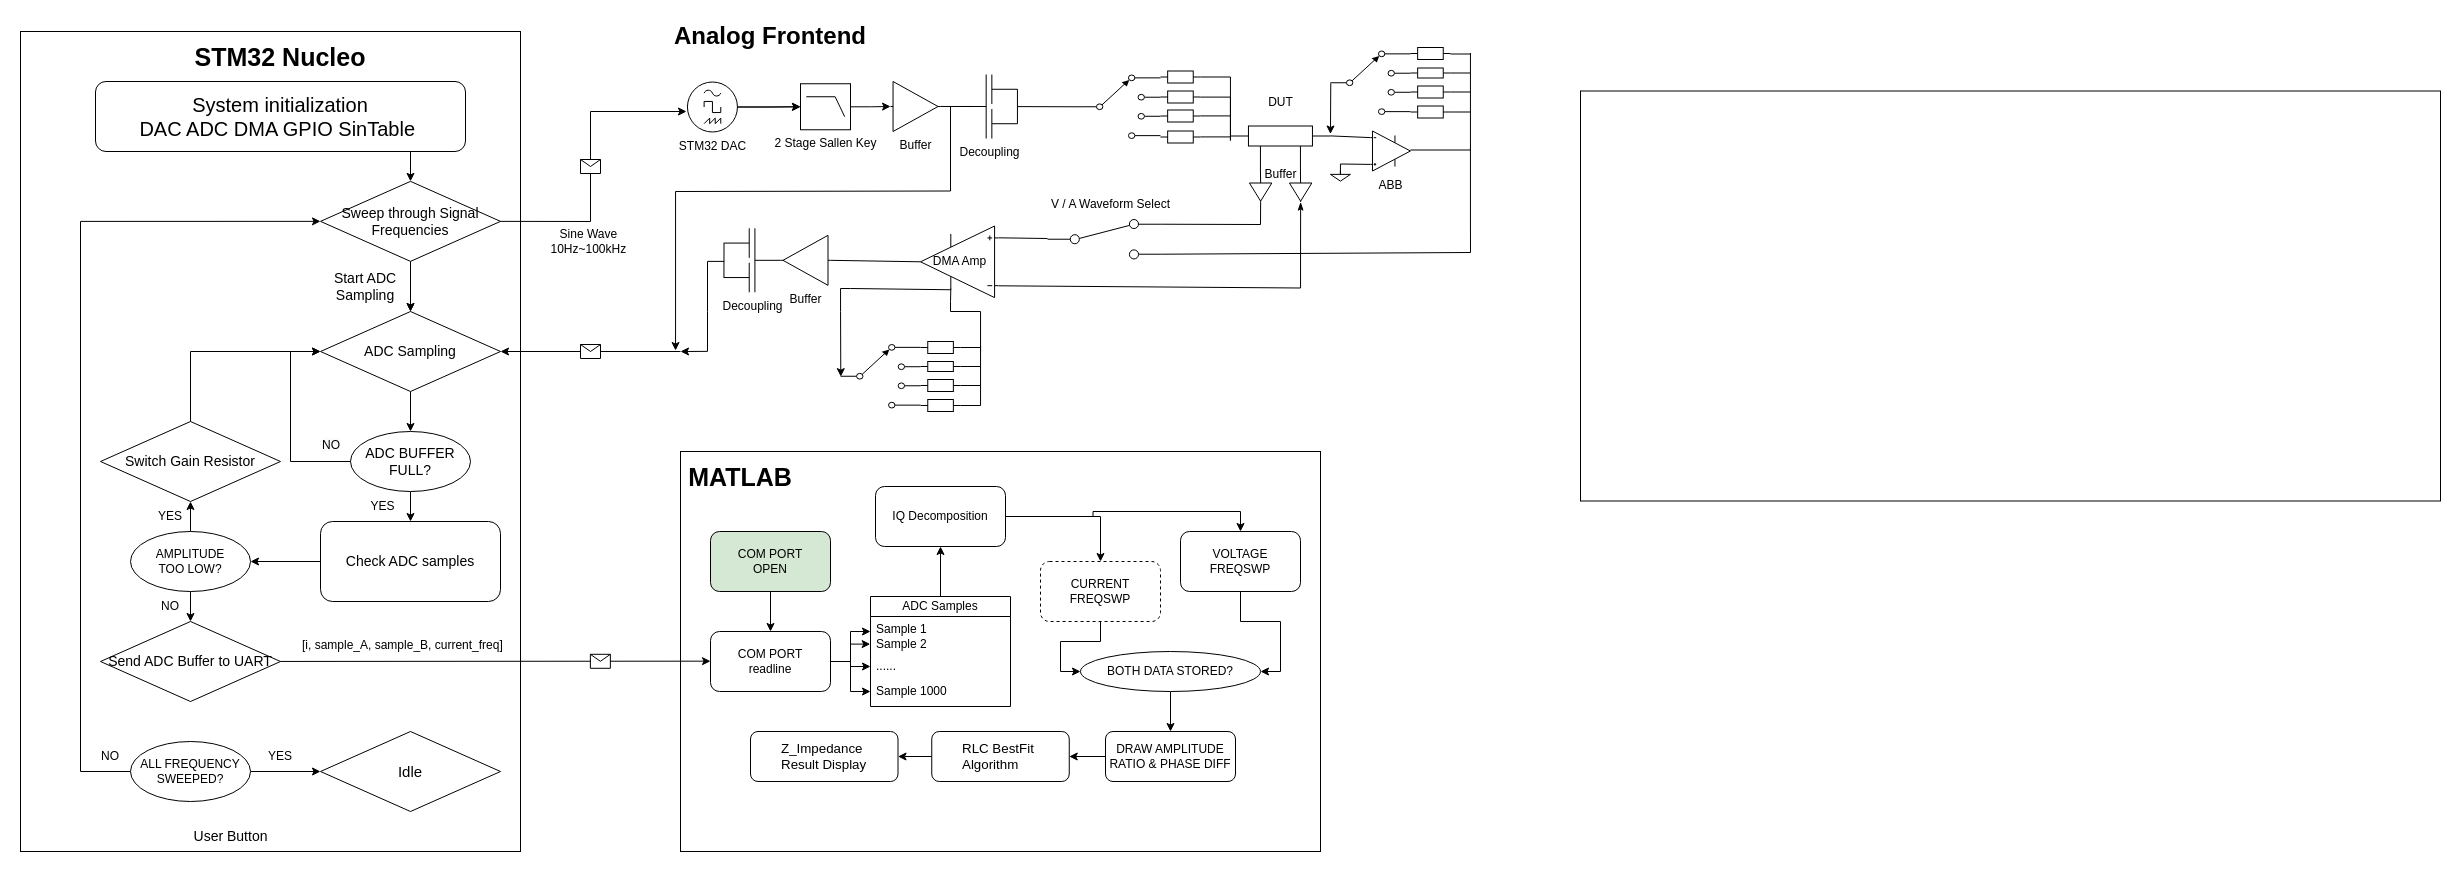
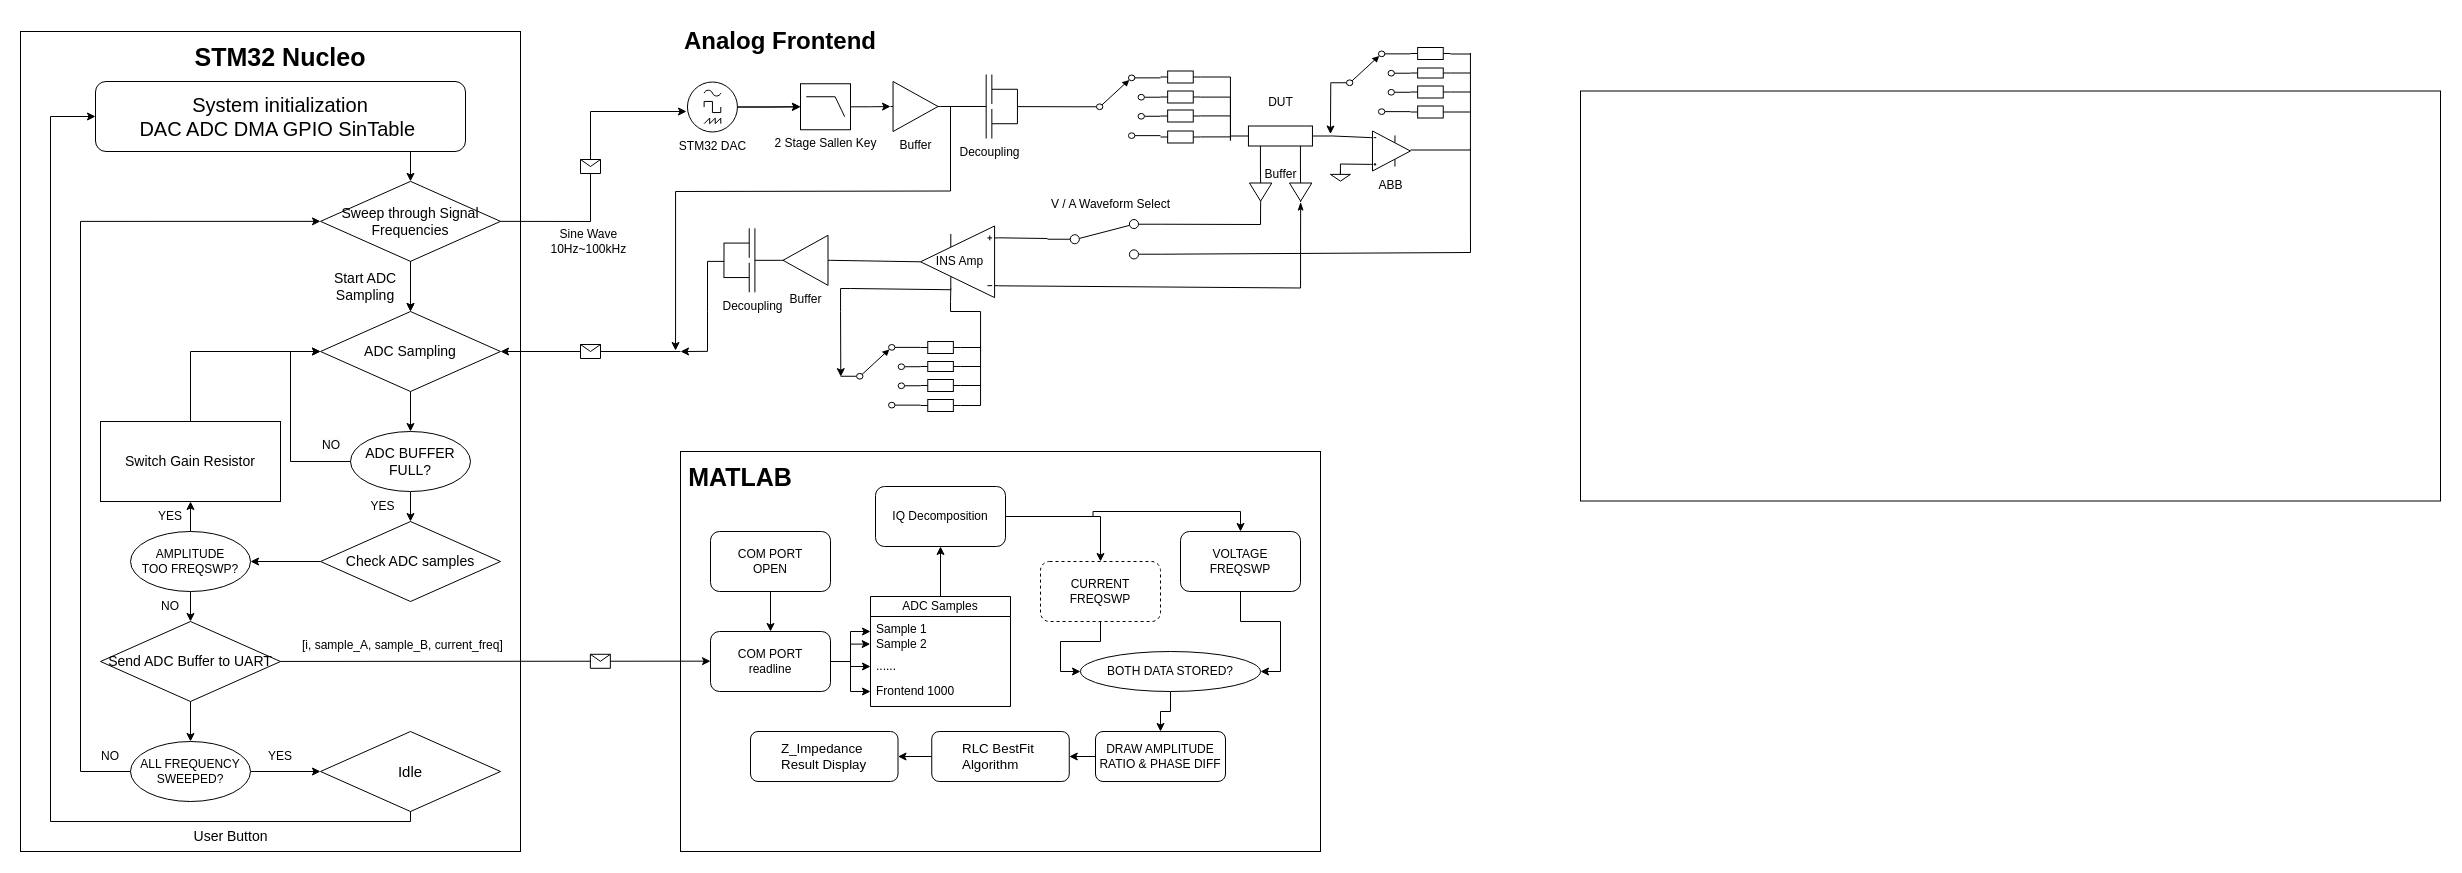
node "Analog Frontend": moved (771, 36) -> (781, 41)
node "DMA Amp": label "DMA Amp" -> "INS Amp"
node "Switch Gain Resistor": shape diamond -> rectangle
node "AMPLITUDE TOO LOW?": label "AMPLITUDE TOO LOW?" -> "AMPLITUDE TOO FREQSWP?"
node "Check ADC samples": shape rounded rectangle -> diamond
node "COM PORT OPEN": fillcolor #d5e8d4 -> #ffffff
edge "Idle" -> "System initialization DAC ADC DMA GPIO SinTable": added
node "Sample 1000": label "Sample 1000" -> "Frontend 1000"
edge "Send ADC Buffer to UART" -> "ALL FREQUENCY SWEEPED?": added
node "DRAW AMPLITUDE RATIO & PHASE DIFF": moved (1171, 757) -> (1161, 757)
